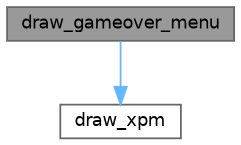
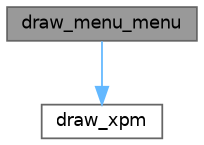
node "draw_gameover_menu": label "draw_gameover_menu" -> "draw_menu_menu"
